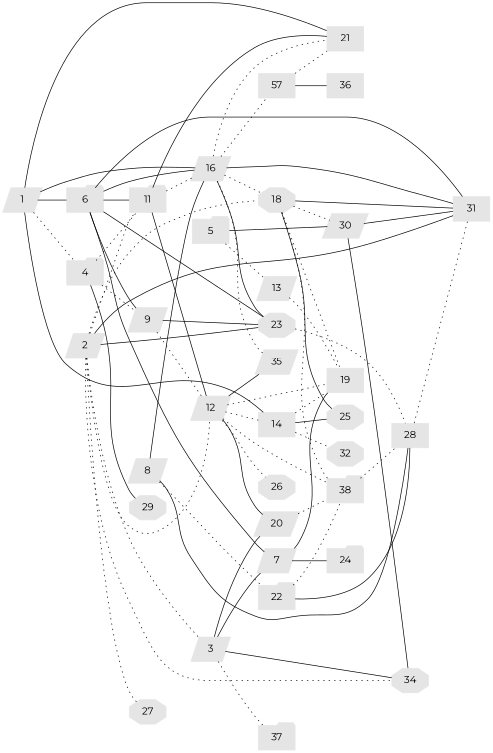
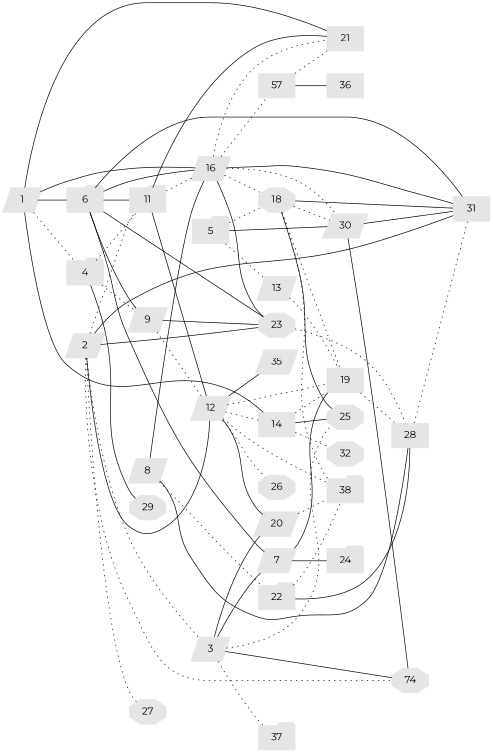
edge "18" -- "2": now "18" -- "5"
edge "16" -- "35": now "16" -- "30"
edge "28" -- "38": now "28" -- "19"
edge "2" -- "12": style dotted -> solid
edge "25" -- "3": added
node "34": label "34" -> "74"
